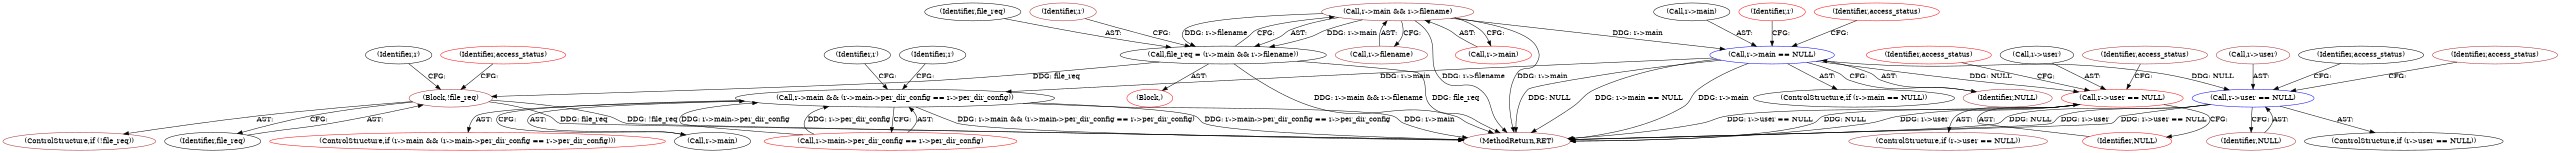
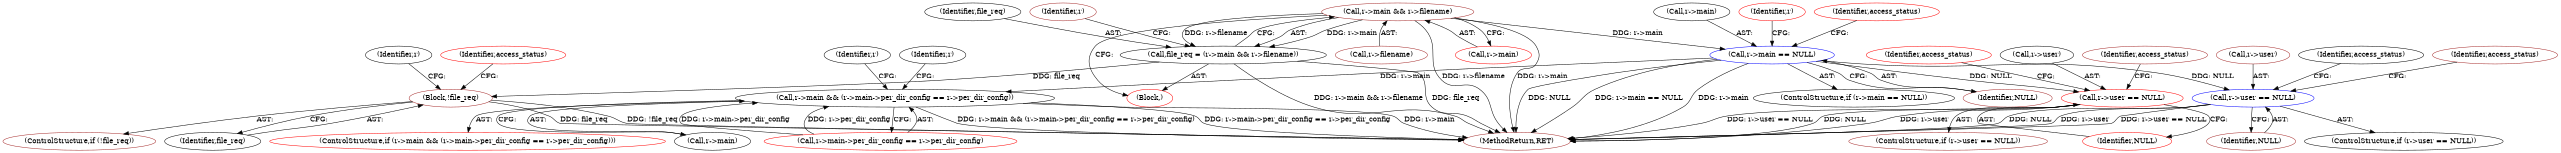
edge "(Call,r->main && r->filename)" -> "(Call,r->filename)": now "(Call,r->main && r->filename)" -> "(Block,)"
